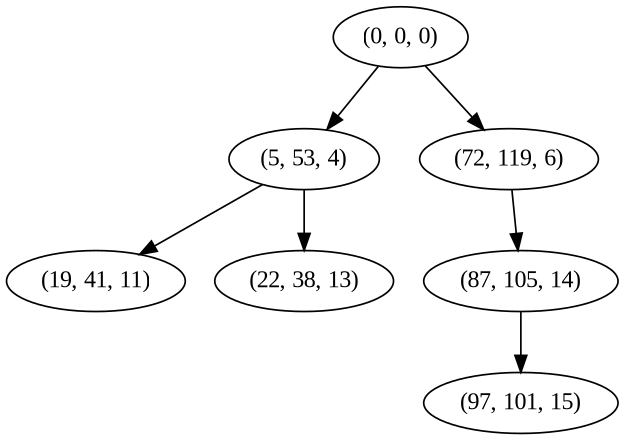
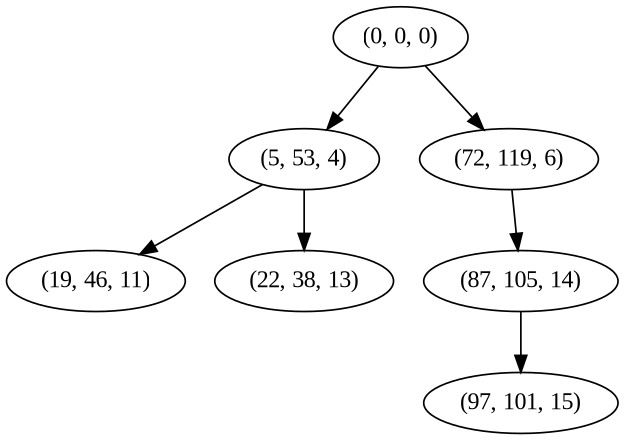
node "(19, 41, 11)": label "(19, 41, 11)" -> "(19, 46, 11)"
